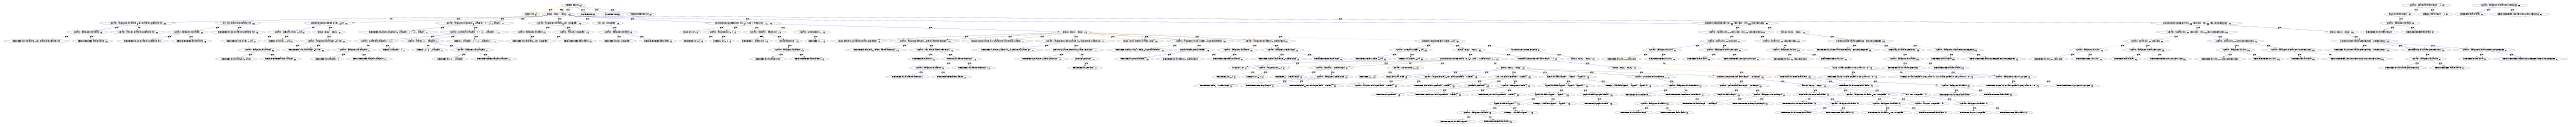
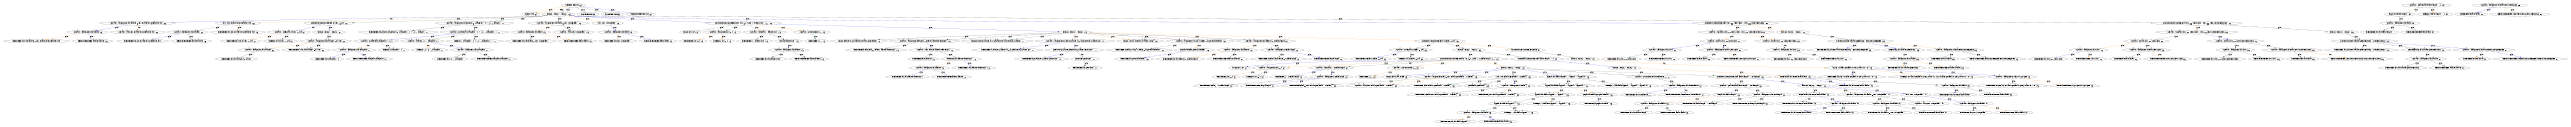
edge "(<operator>.lessThan,i < filesets.size())" -> "(IDENTIFIER,i,i < filesets.size())": label "DDG: " -> "AST: "
node "(FIELD_IDENTIFIER,addCmd,addCmd)": removed
node "(IDENTIFIER,ds,getBasedir())": removed
